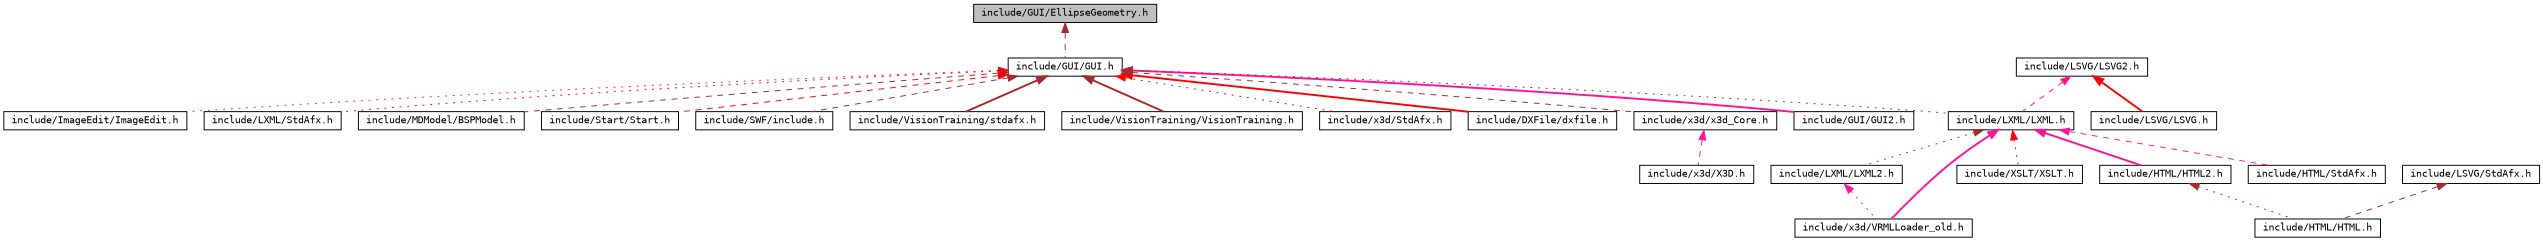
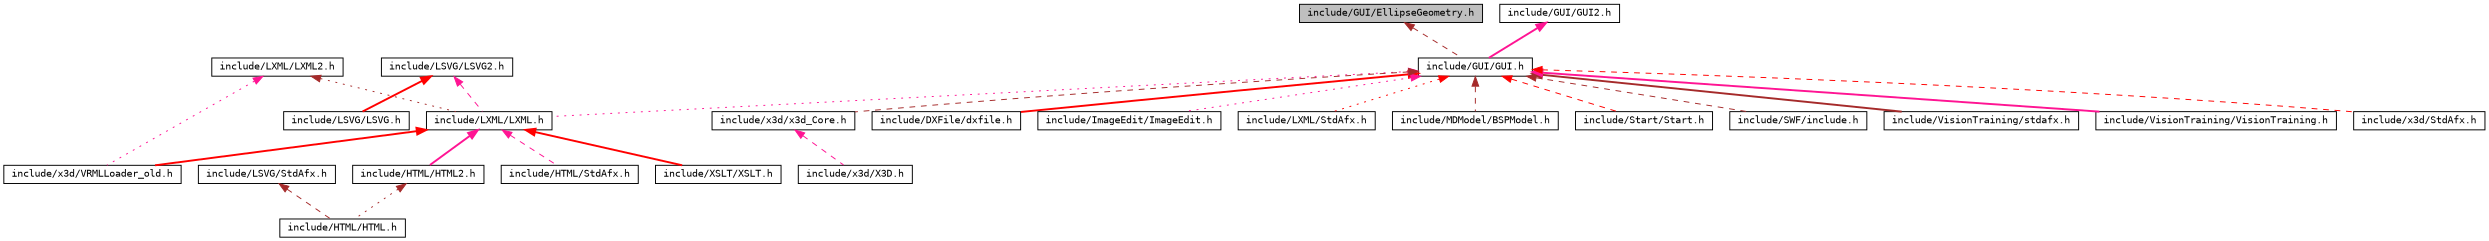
edge "include/GUI/GUI2.h" -> "include/GUI/GUI.h": reversed
edge "include/LXML/LXML.h" -> "include/GUI/GUI.h": color brown -> deeppink
edge "include/x3d/StdAfx.h" -> "include/GUI/GUI.h": style dotted -> dashed
edge "include/VisionTraining/VisionTraining.h" -> "include/GUI/GUI.h": color brown -> deeppink
edge "include/LXML/LXML2.h" -> "include/LXML/LXML.h": reversed
edge "include/XSLT/XSLT.h" -> "include/LXML/LXML.h": style dotted -> bold
edge "include/x3d/VRMLLoader_old.h" -> "include/LXML/LXML.h": color deeppink -> red
